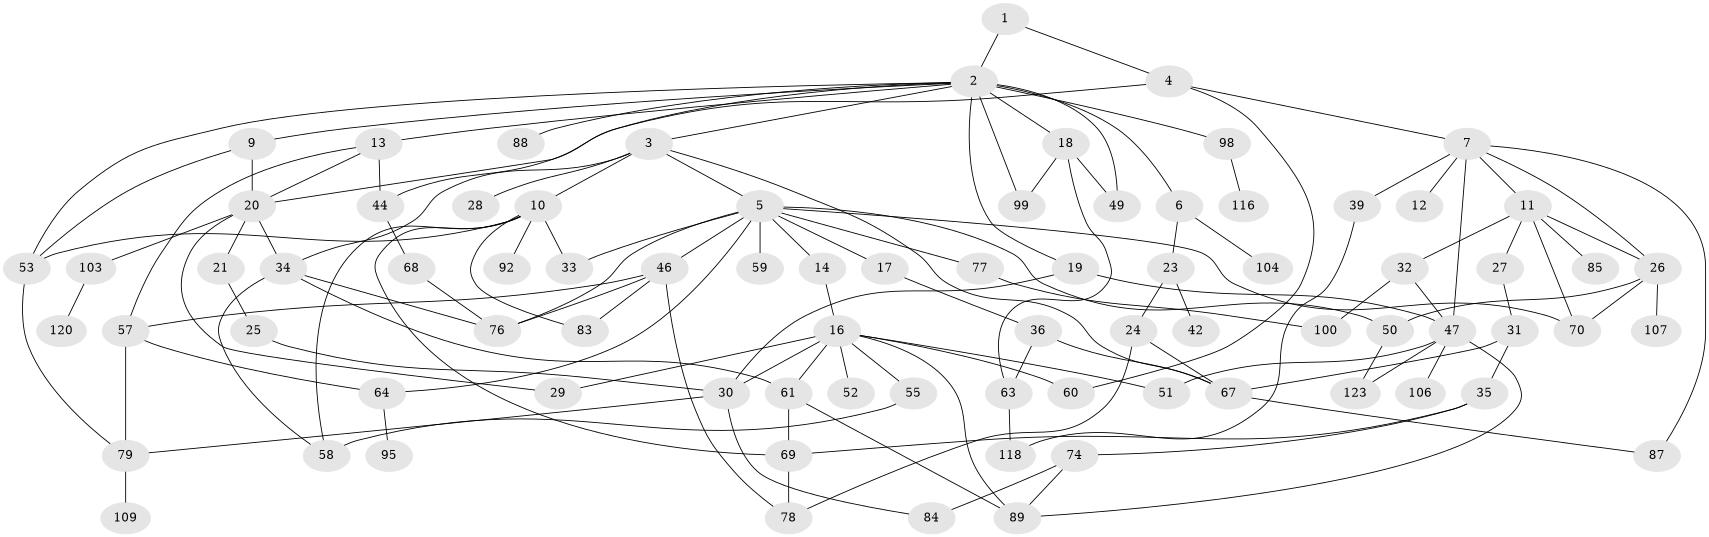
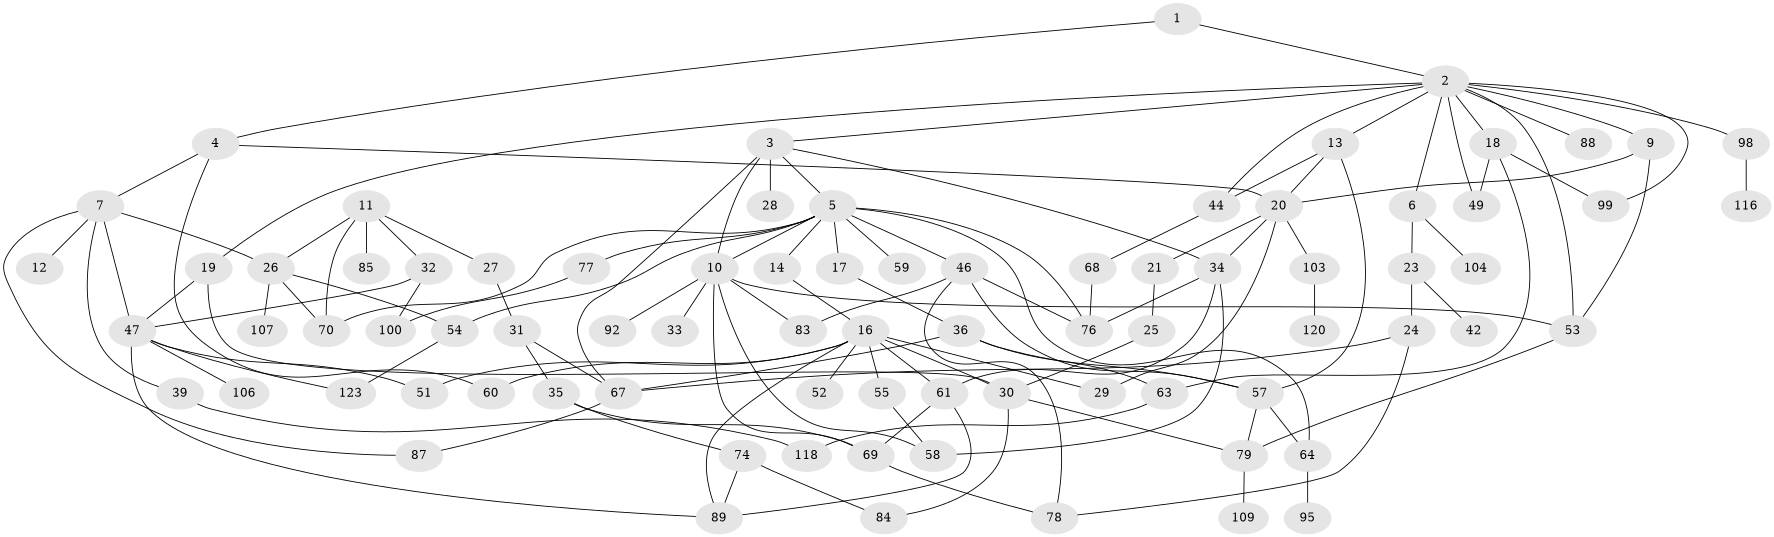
edge "7" -- "11": removed
edge "5" -- "33": now "5" -- "10"
node "50": label "50" -> "54"
edge "36" -- "57": added
